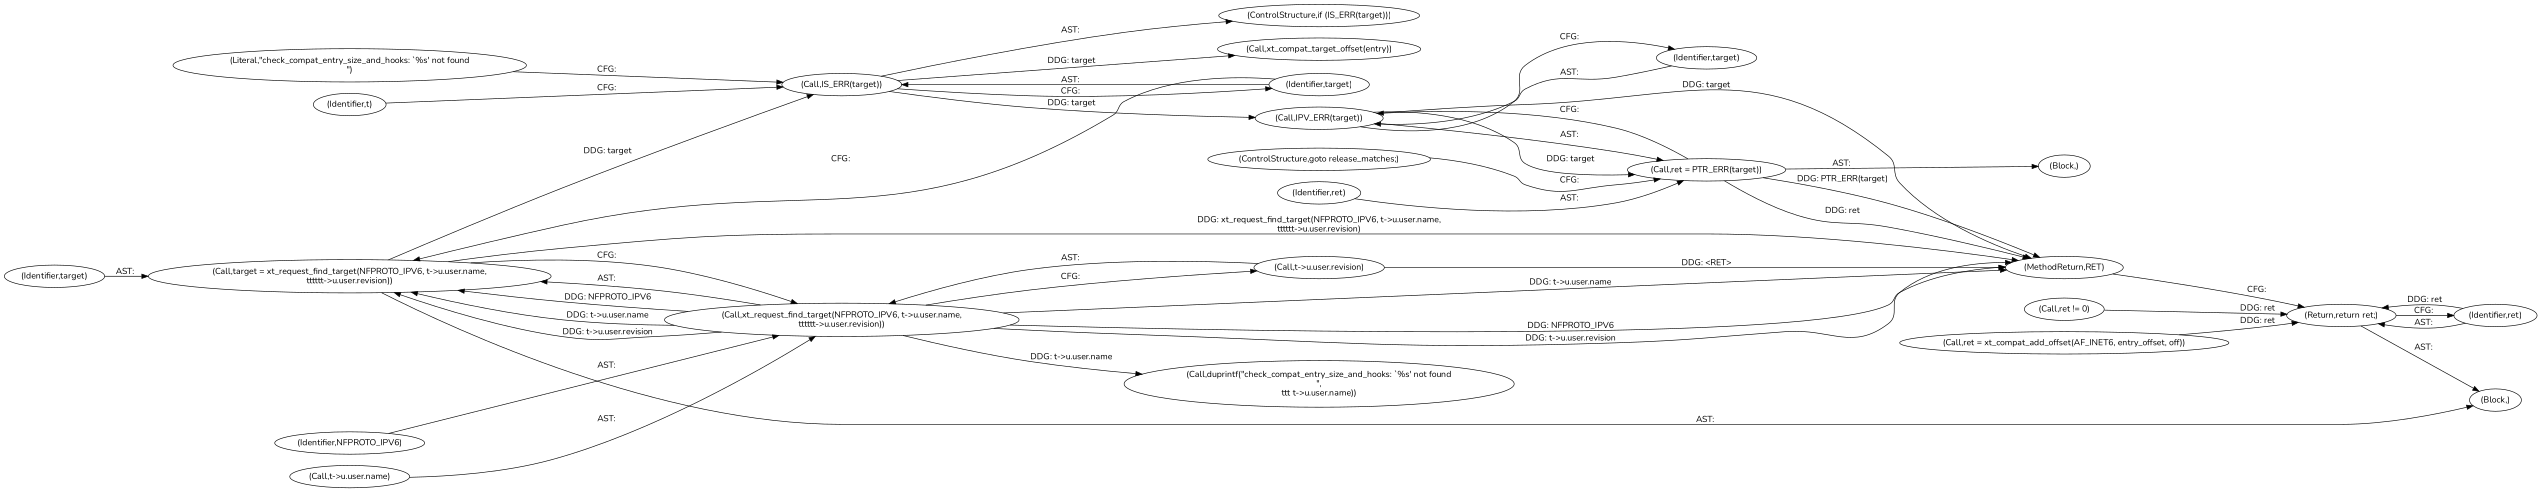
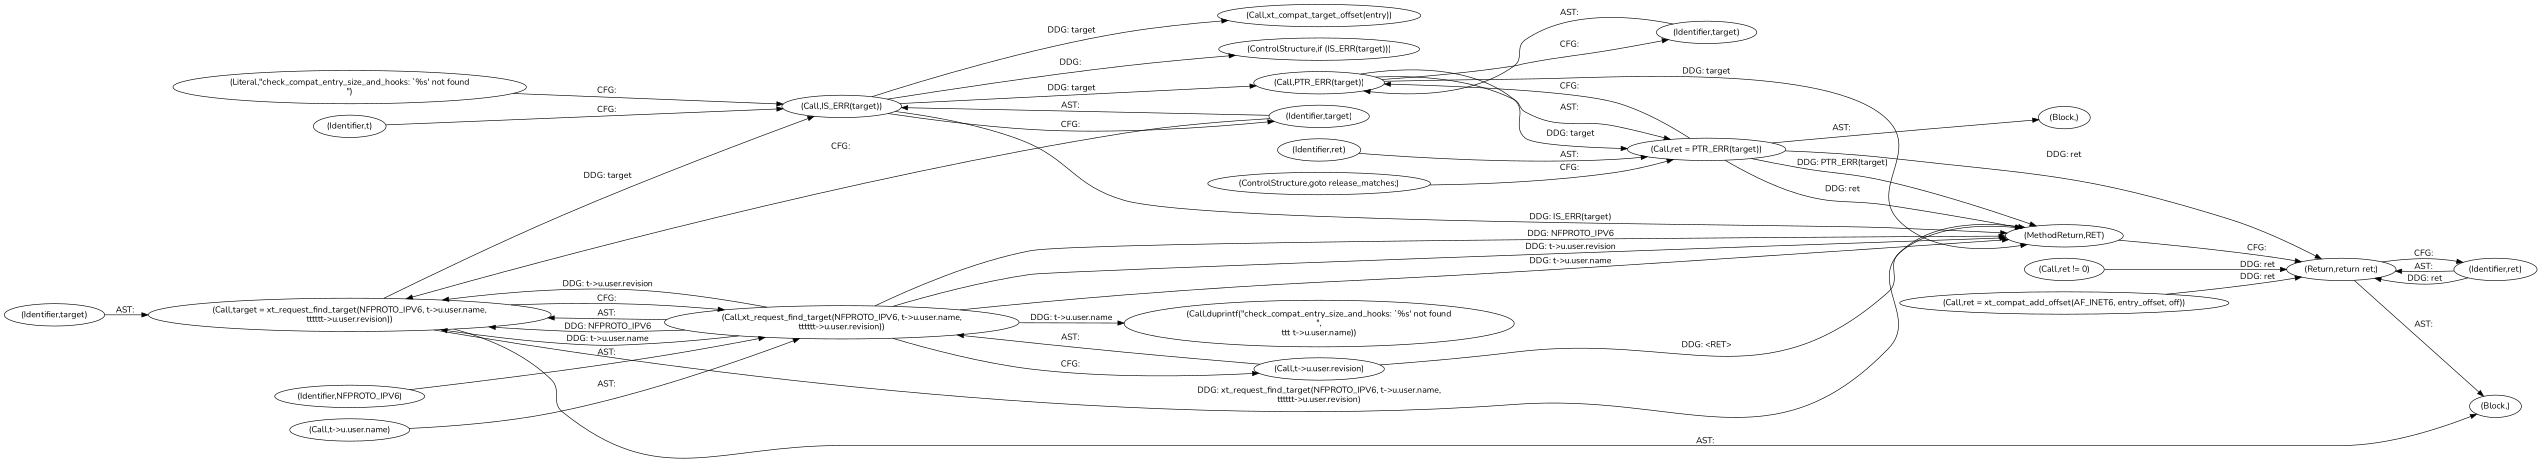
edge "(Call,IS_ERR(target))" -> "(ControlStructure,if (IS_ERR(target)))": label "AST: " -> "DDG: "
node "(Call,IPV_ERR(target))": label "(Call,IPV_ERR(target))" -> "(Call,PTR_ERR(target))"
edge "(Call,ret = PTR_ERR(target))" -> "(Return,return ret;)": added, label "DDG: ret"
edge "(Call,IS_ERR(target))" -> "(MethodReturn,RET)": added, label "DDG: IS_ERR(target)"
